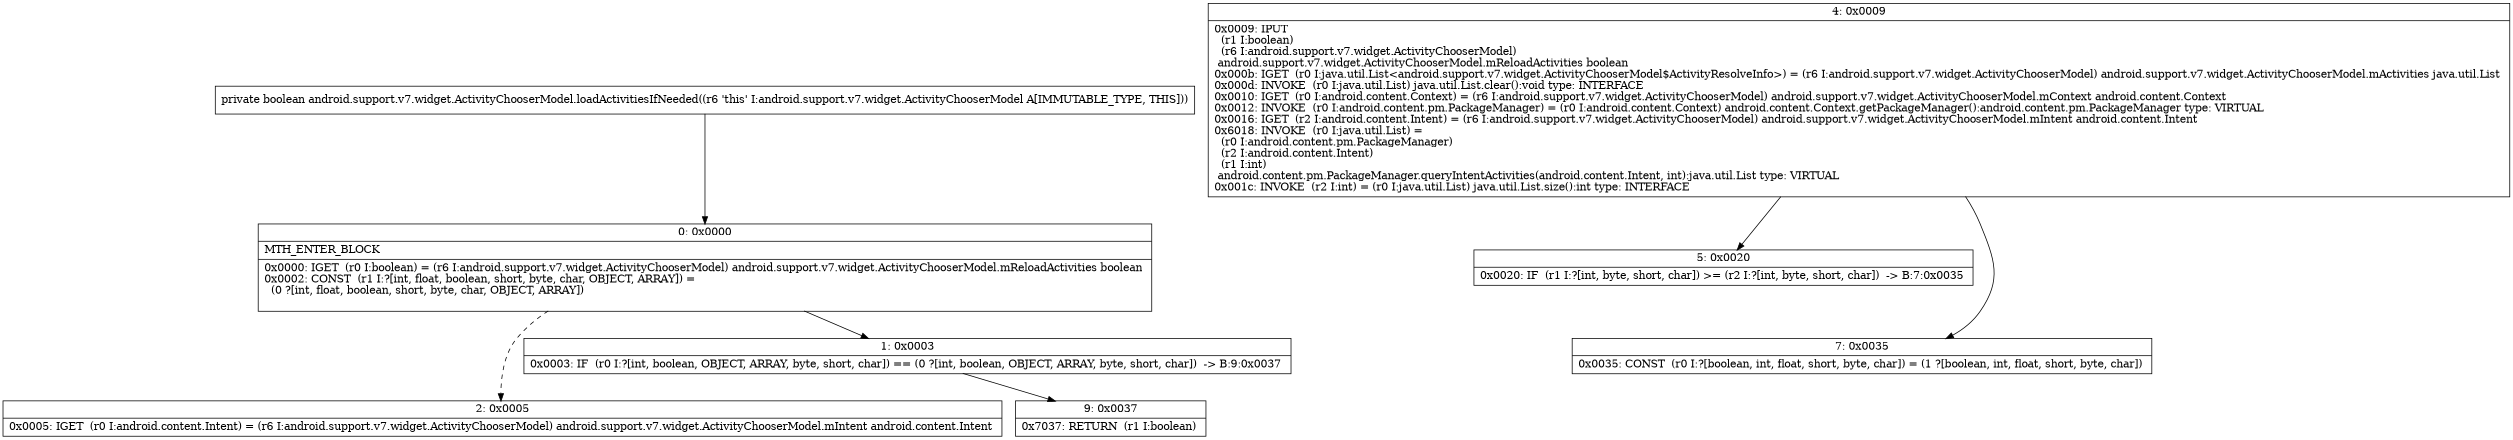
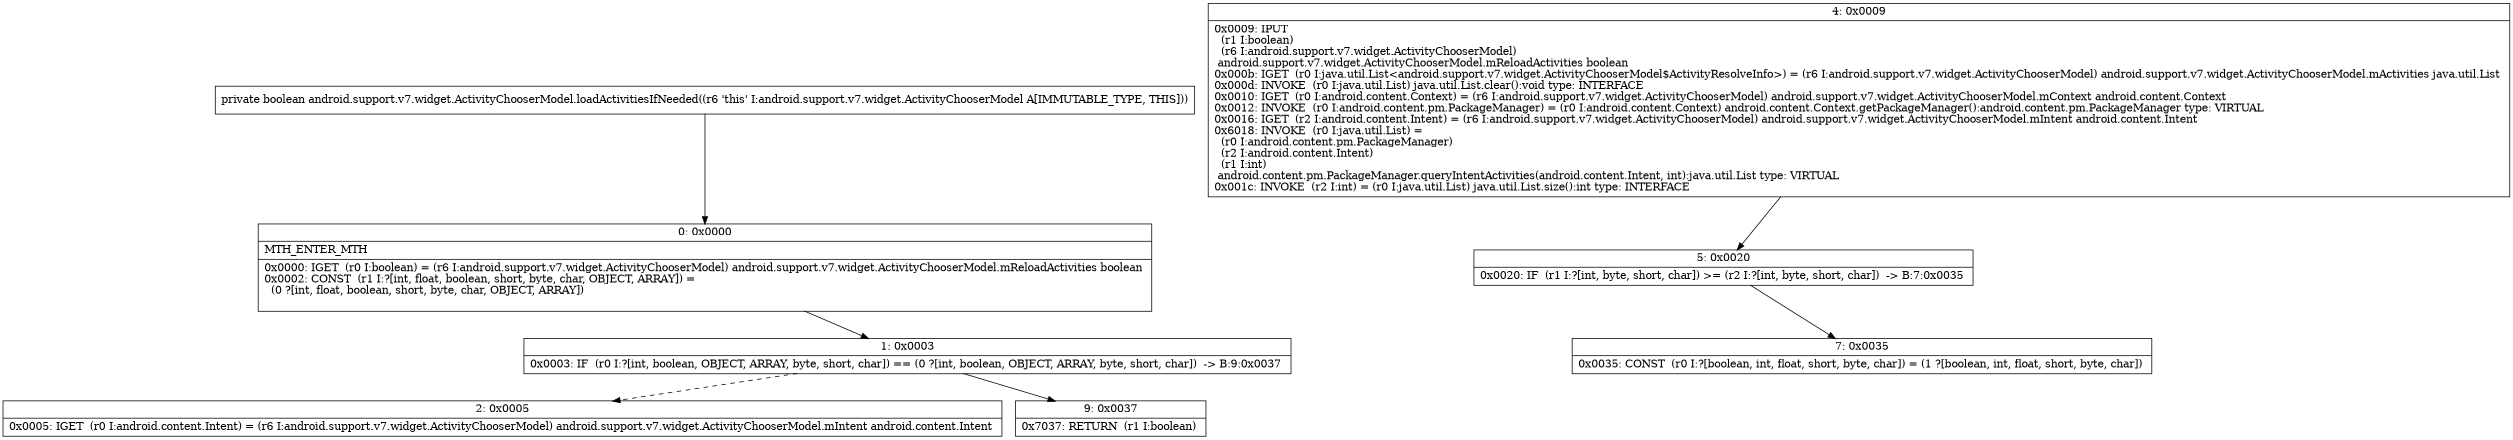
node "0: 0x0000": text "MTH_ENTER_BLOCK" -> "MTH_ENTER_MTH"
edge "4: 0x0009" -> "7: 0x0035": now "5: 0x0020" -> "7: 0x0035"
edge "0: 0x0000" -> "2: 0x0005": now "1: 0x0003" -> "2: 0x0005"
